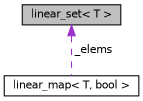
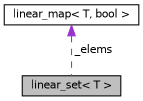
edge "linear_map< T, bool >" -> "linear_set< T >": reversed
